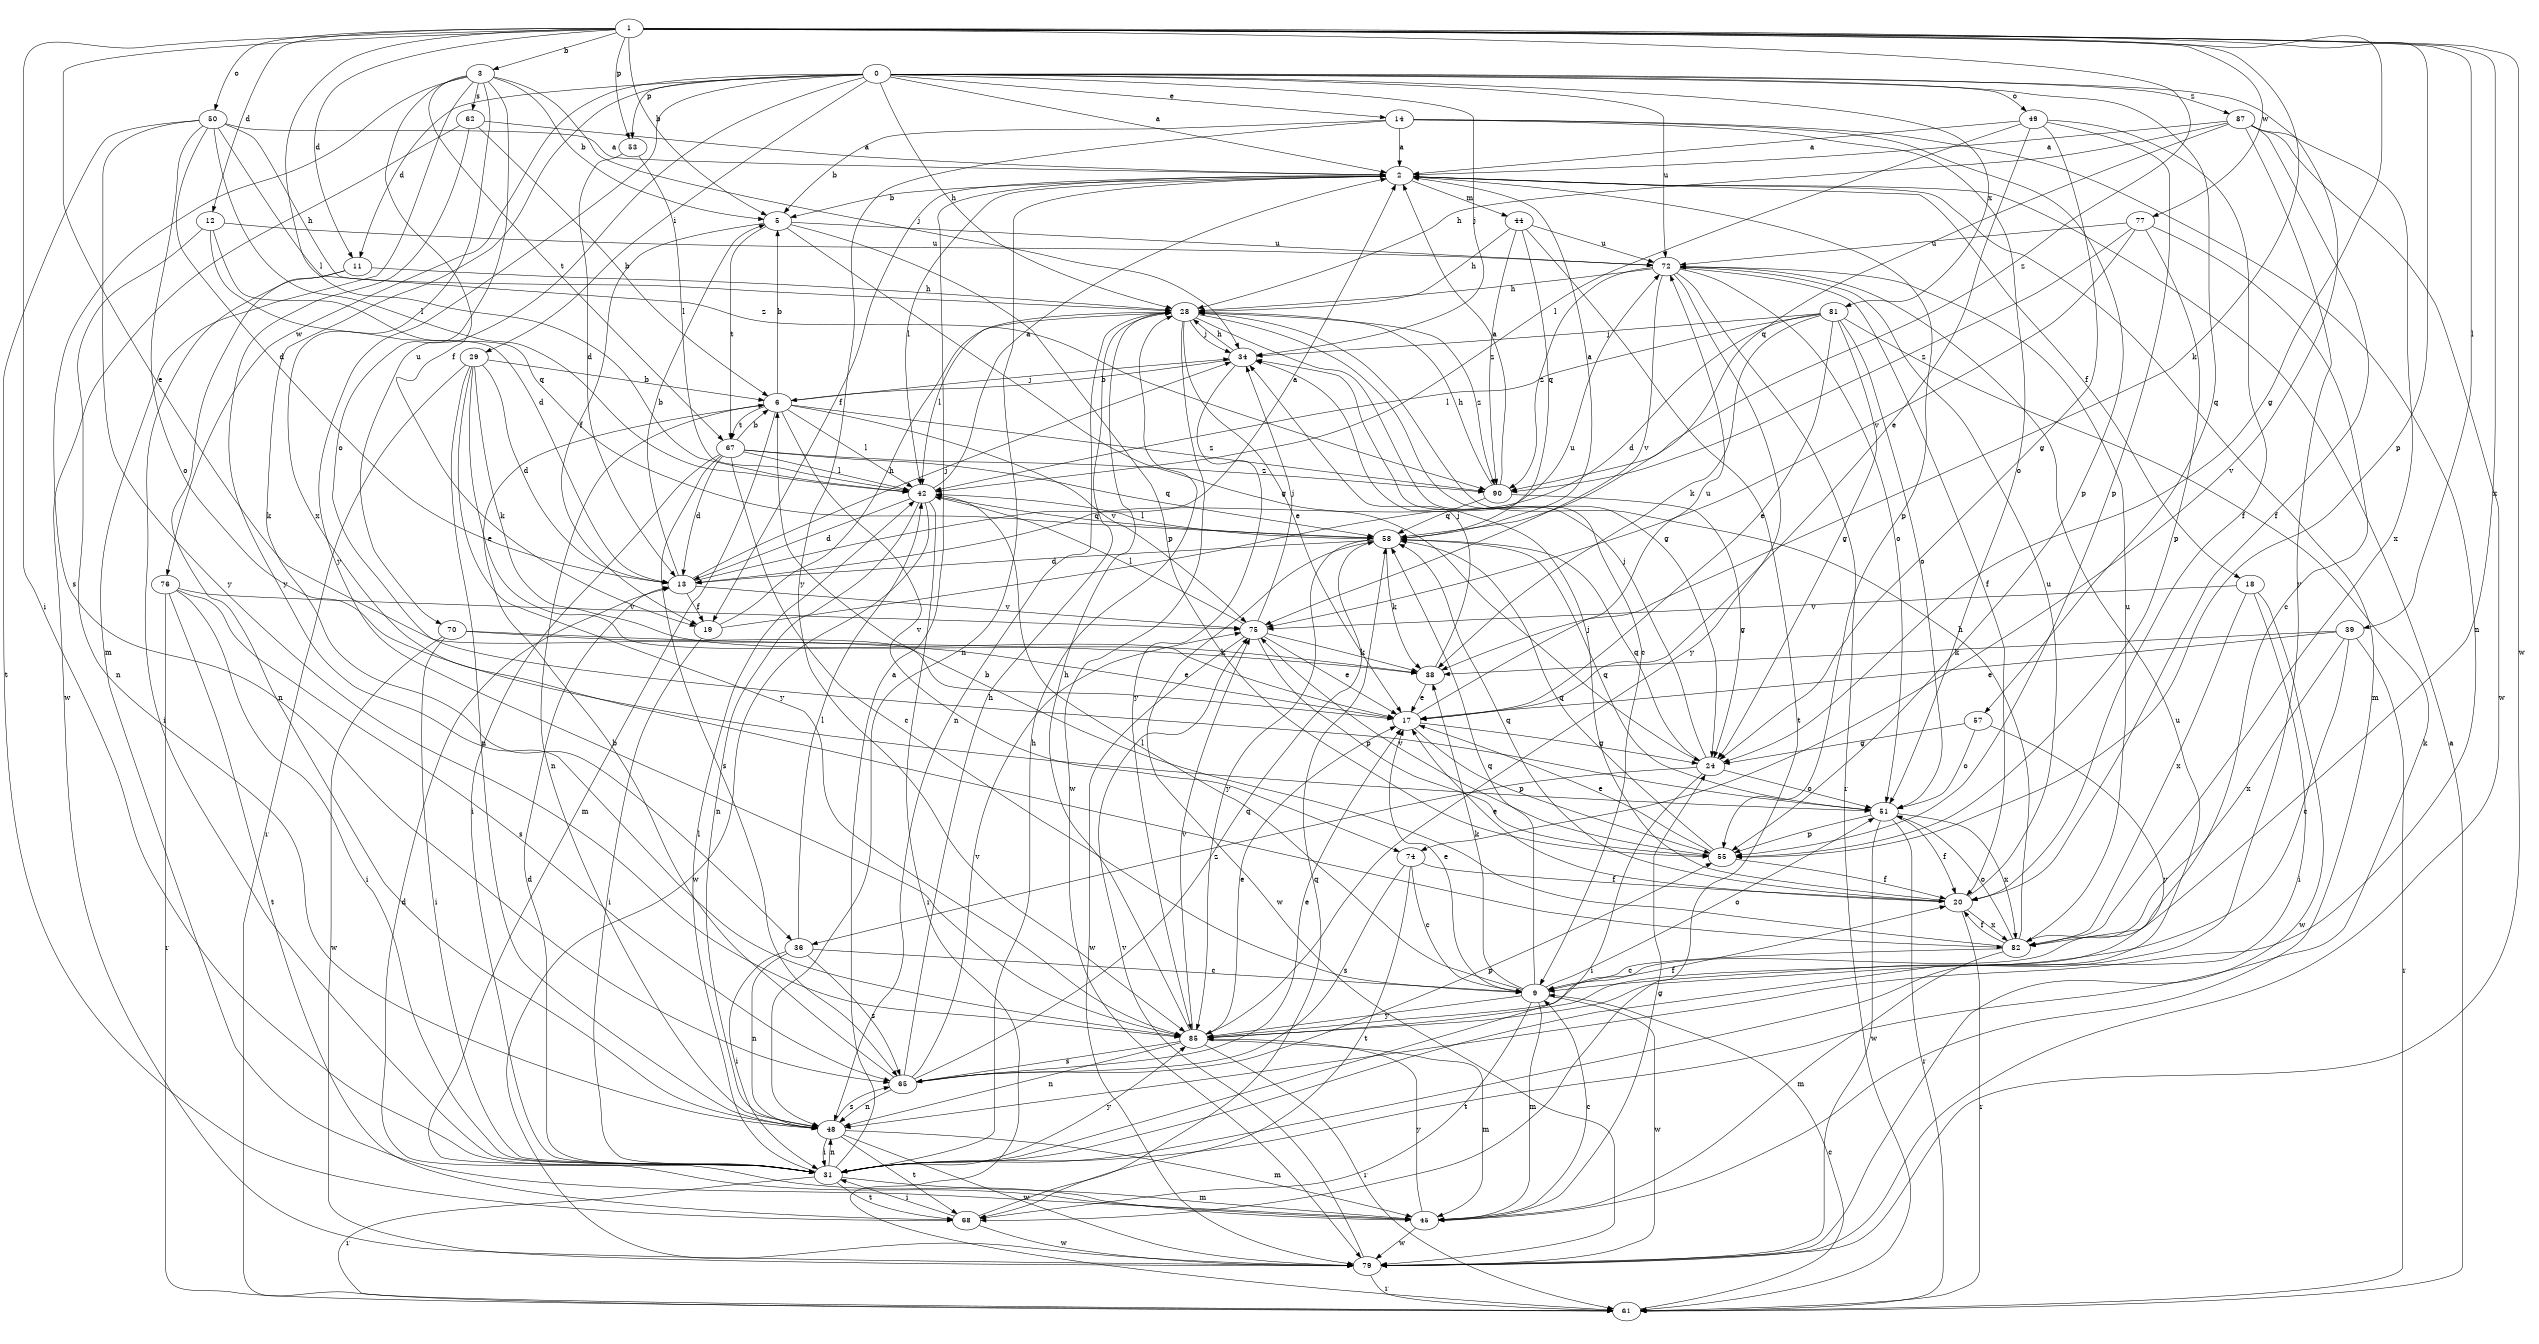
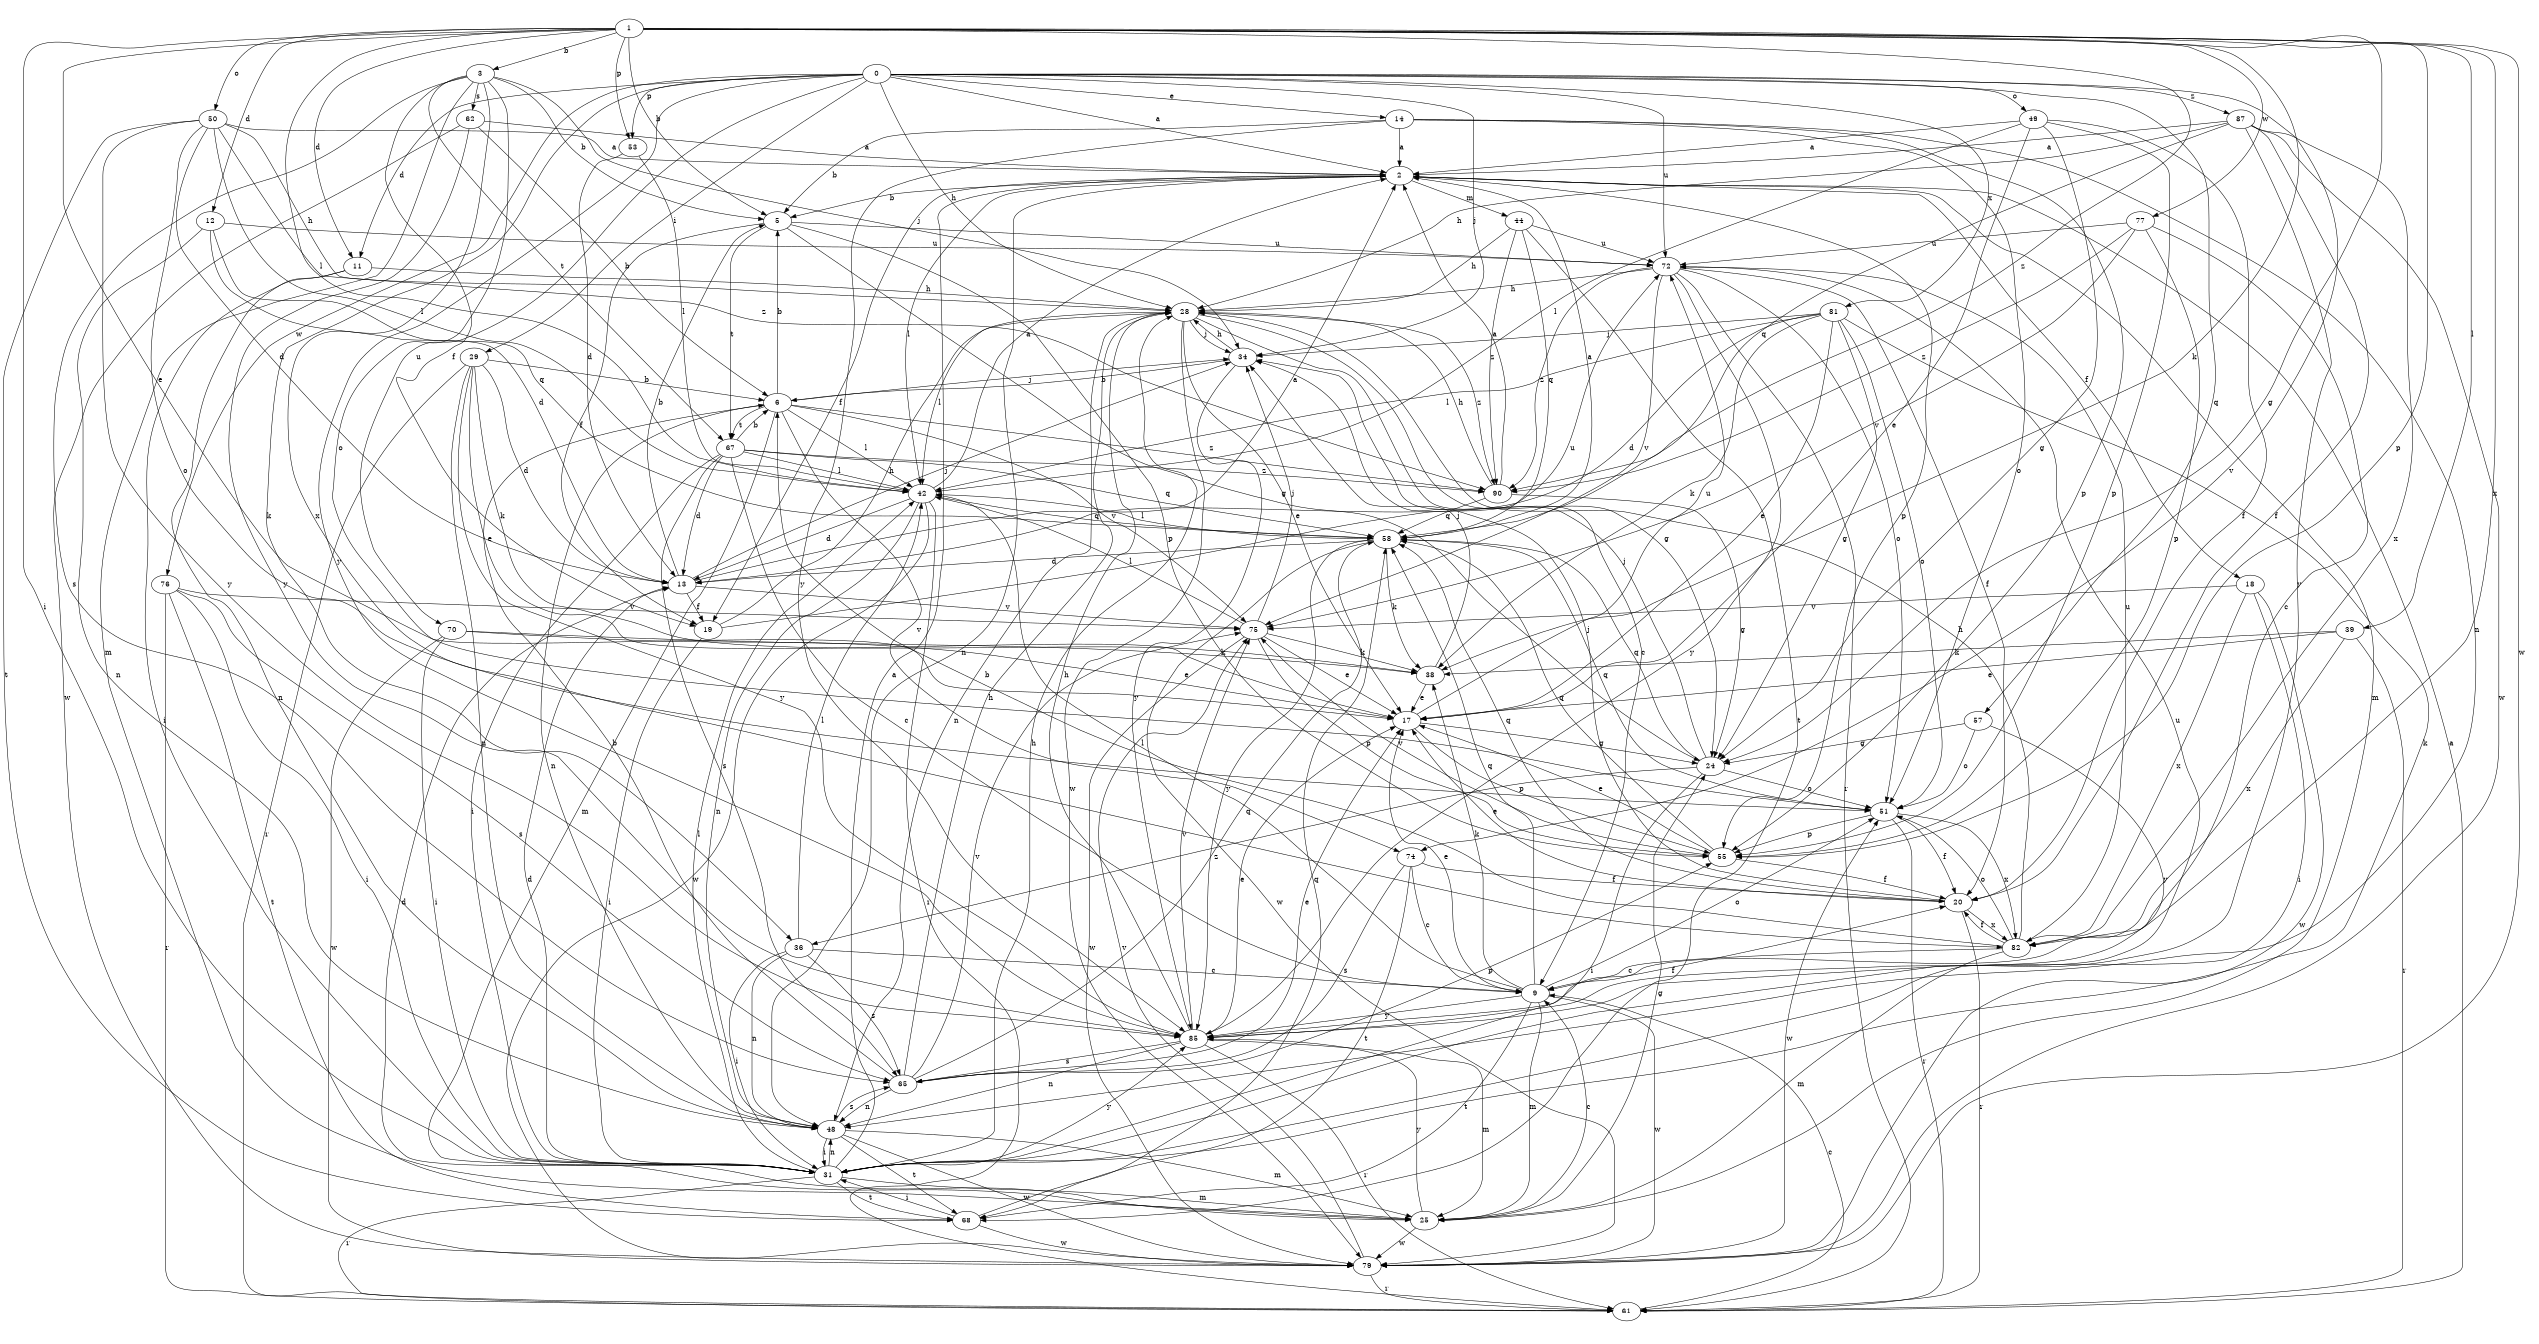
edge "20" -> "72": removed, label "u"
edge "39" -> "9": removed, label "c"
node "45": label "45" -> "25"
edge "51" -> "79": reversed
